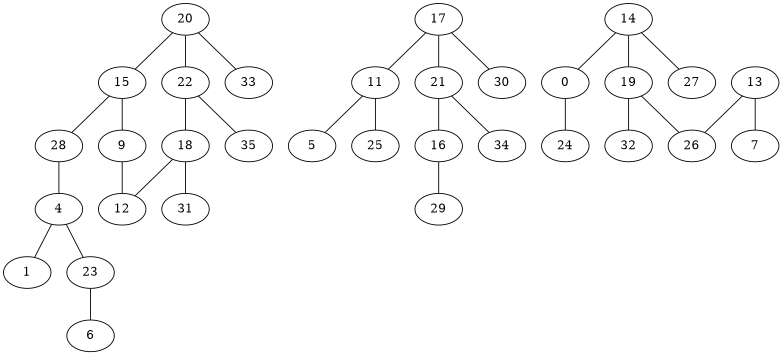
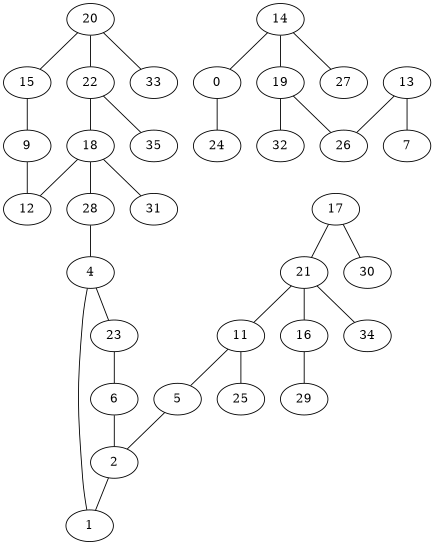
edge "17" -- "11": now "21" -- "11"
edge "15" -- "28": now "18" -- "28"
node "2": added
